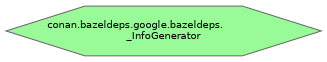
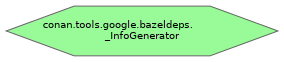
node "conan.bazeldeps.google.bazeldeps. _InfoGenerator": label "conan.bazeldeps.google.bazeldeps. _InfoGenerator" -> "conan.tools.google.bazeldeps. _InfoGenerator"
